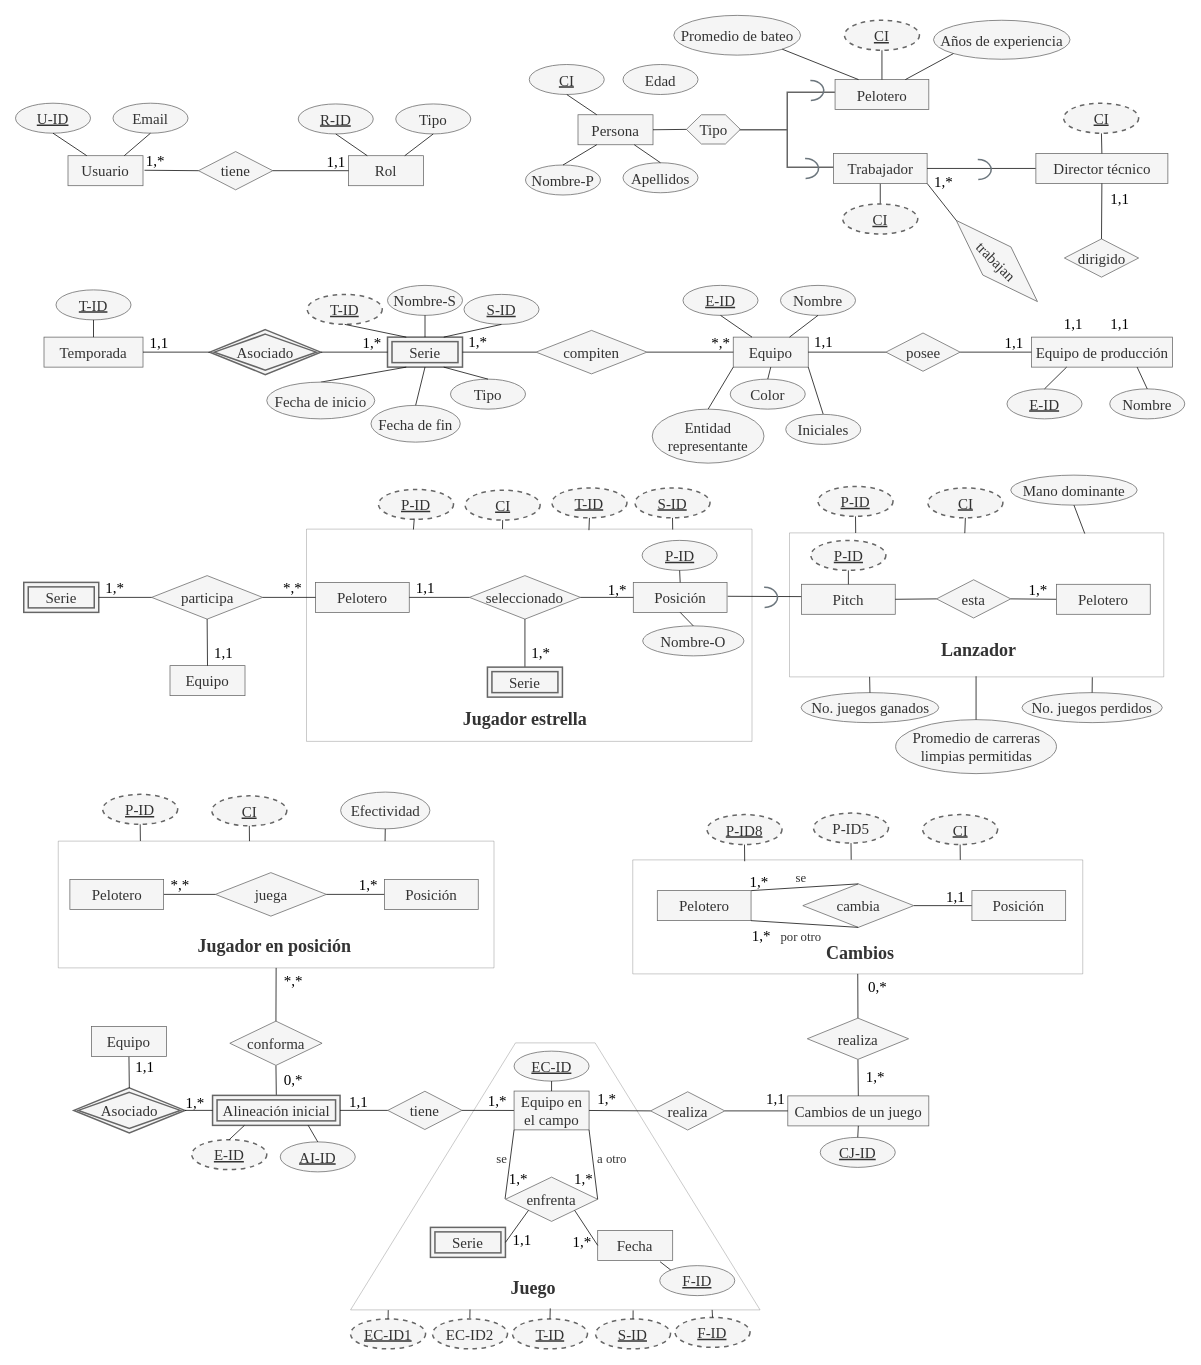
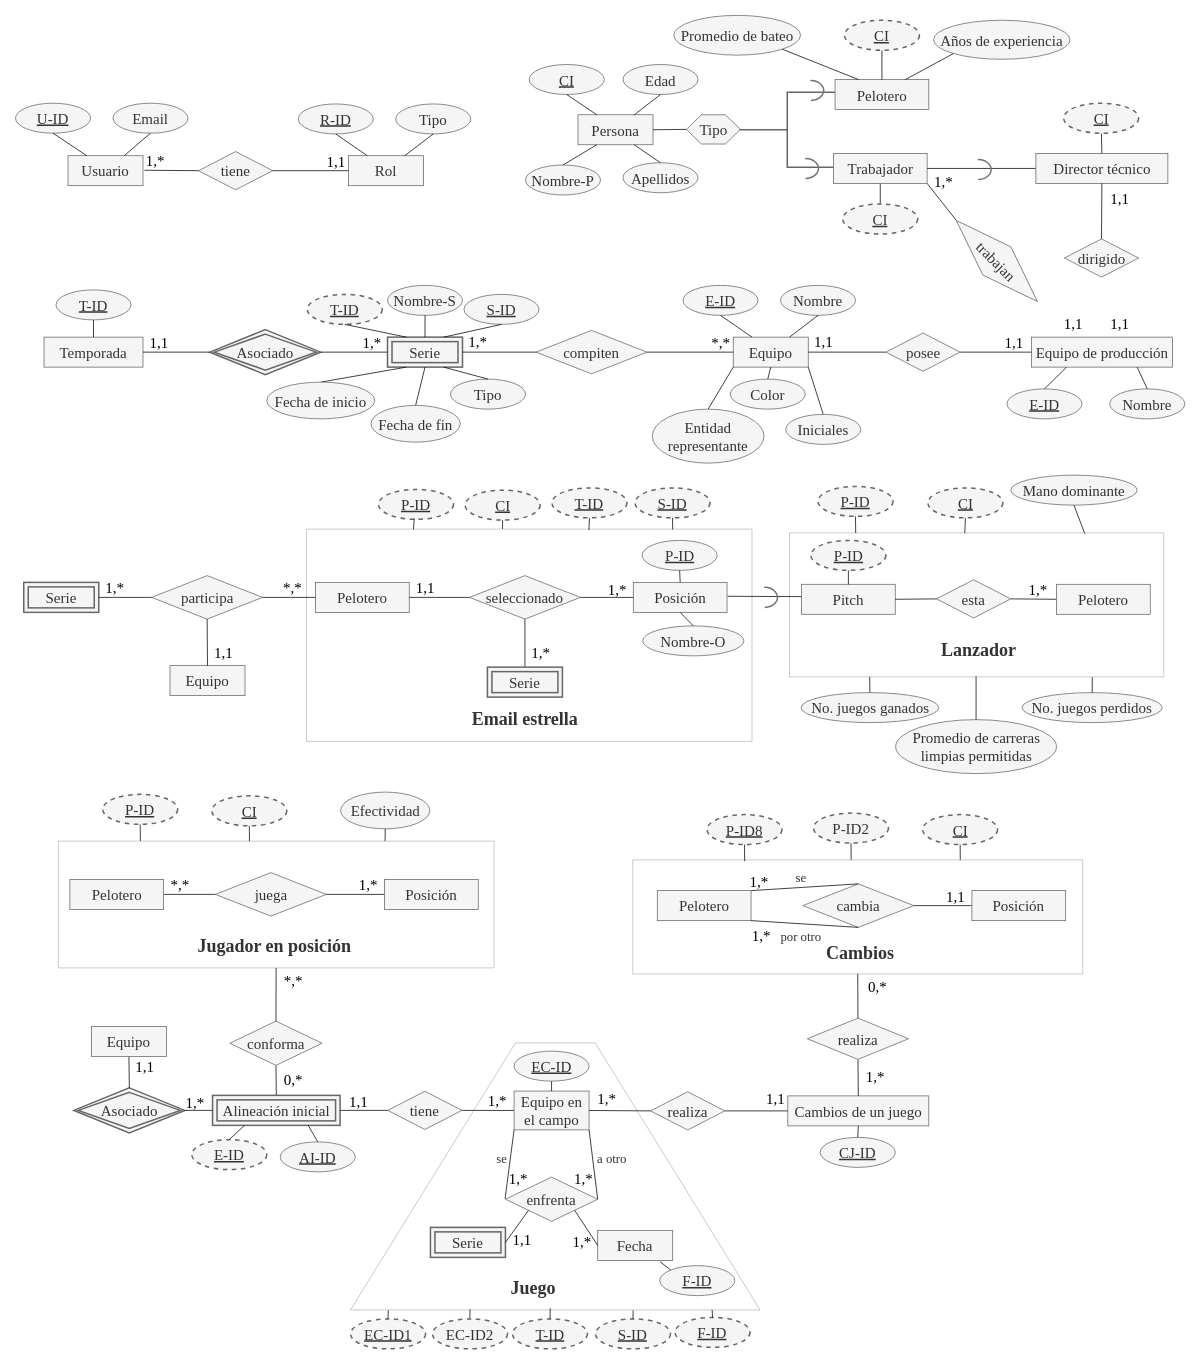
edge "Edad" -- "Persona": added
node "Jugador estrella": label "Jugador estrella" -> "Email estrella"
node "P-ID5": label "P-ID5" -> "P-ID2"
